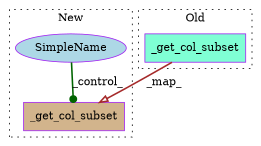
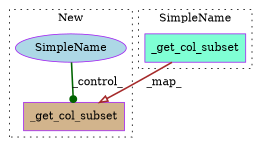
cluster "Old": label "Old" -> "SimpleName"
